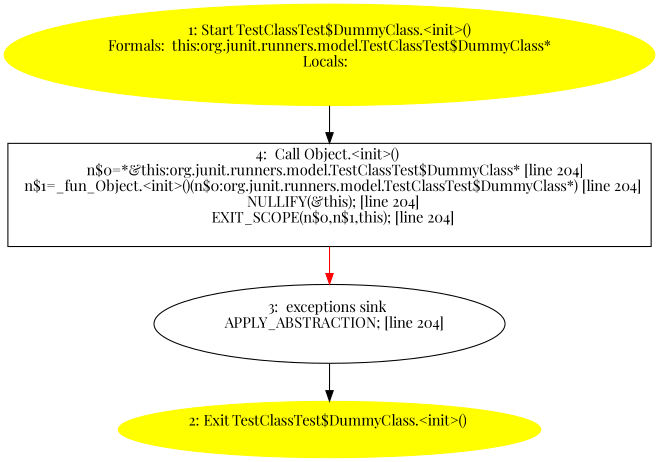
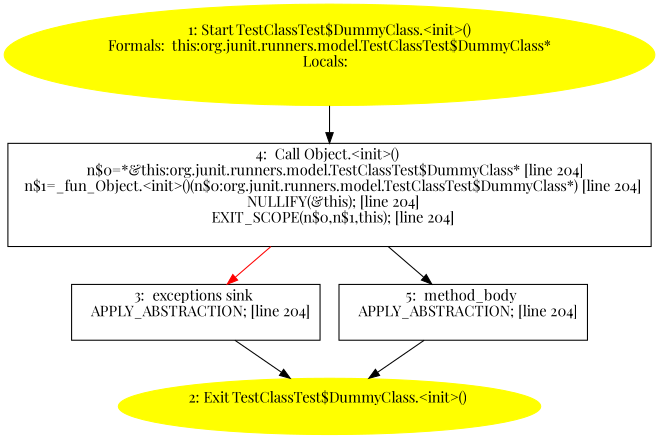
node "5:  method_body APPLY_ABSTRACTION; [line 204]": added
node "3:  exceptions sink APPLY_ABSTRACTION; [line 204]": shape ellipse -> box
